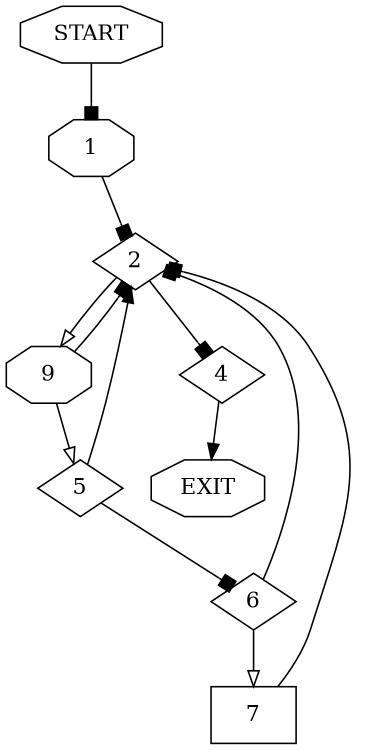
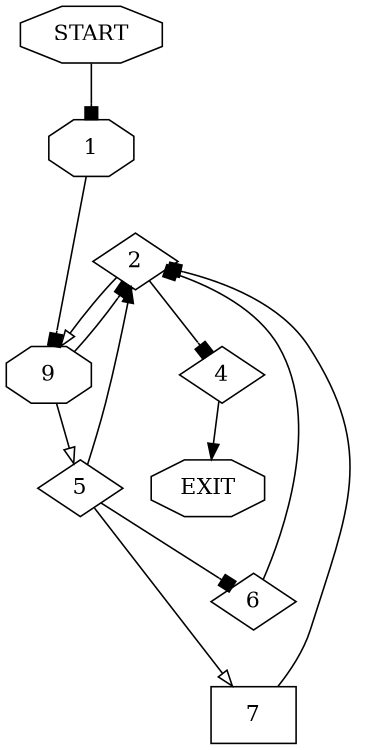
edge "1" -> "2": now "1" -> "9"
edge "6" -> "7": now "5" -> "7"
